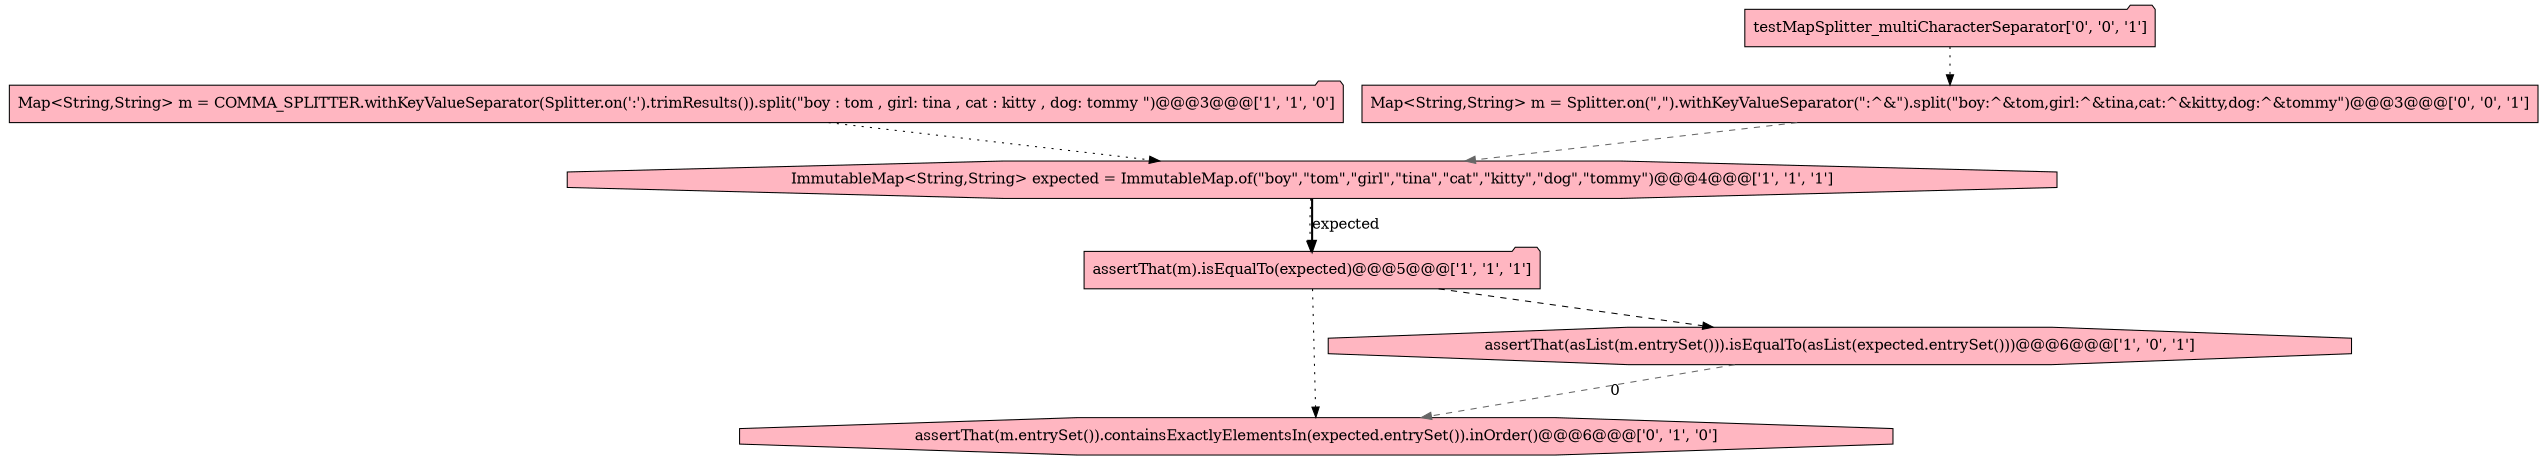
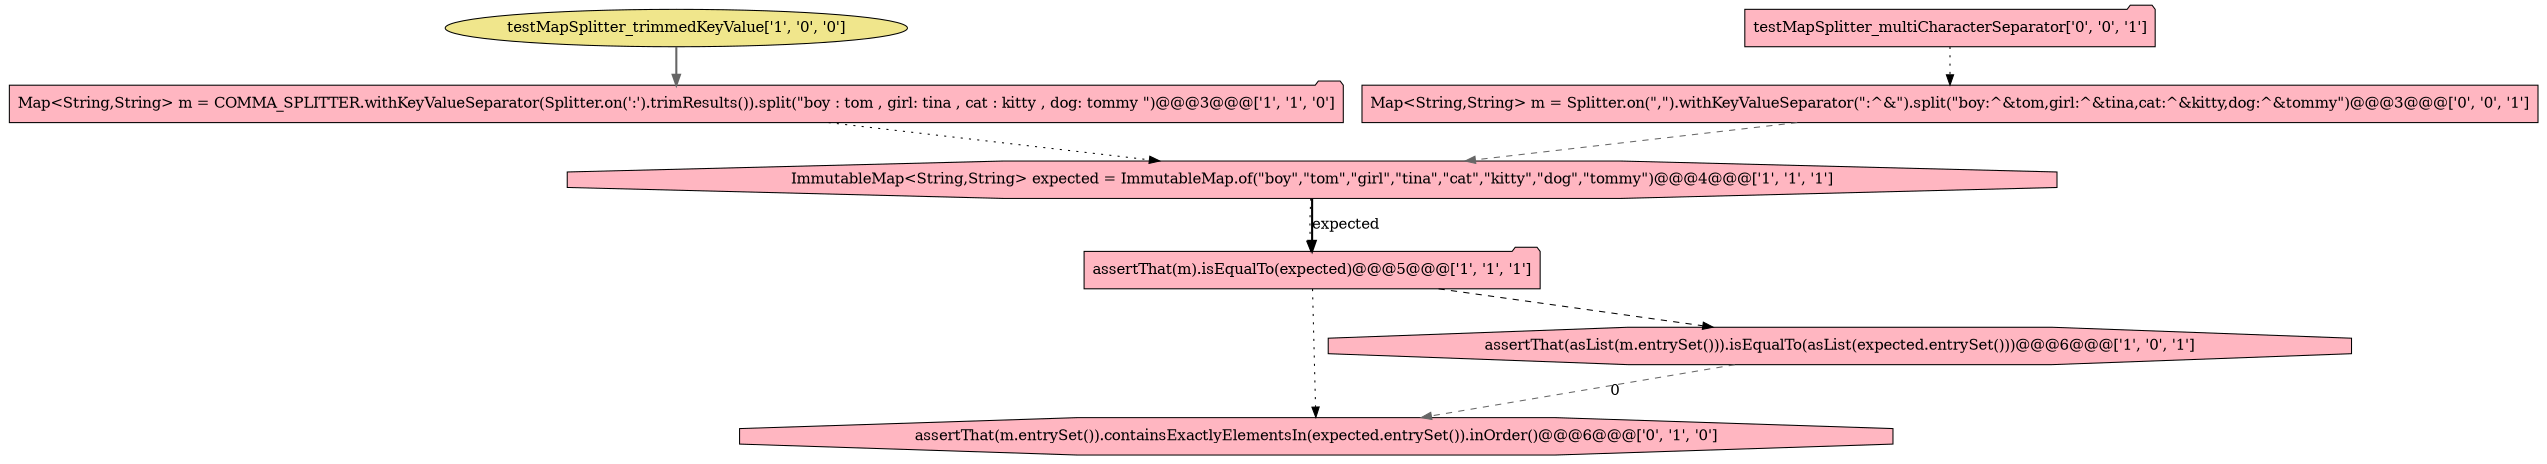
node "testMapSplitter_trimmedKeyValue['1', '0', '0']": added
